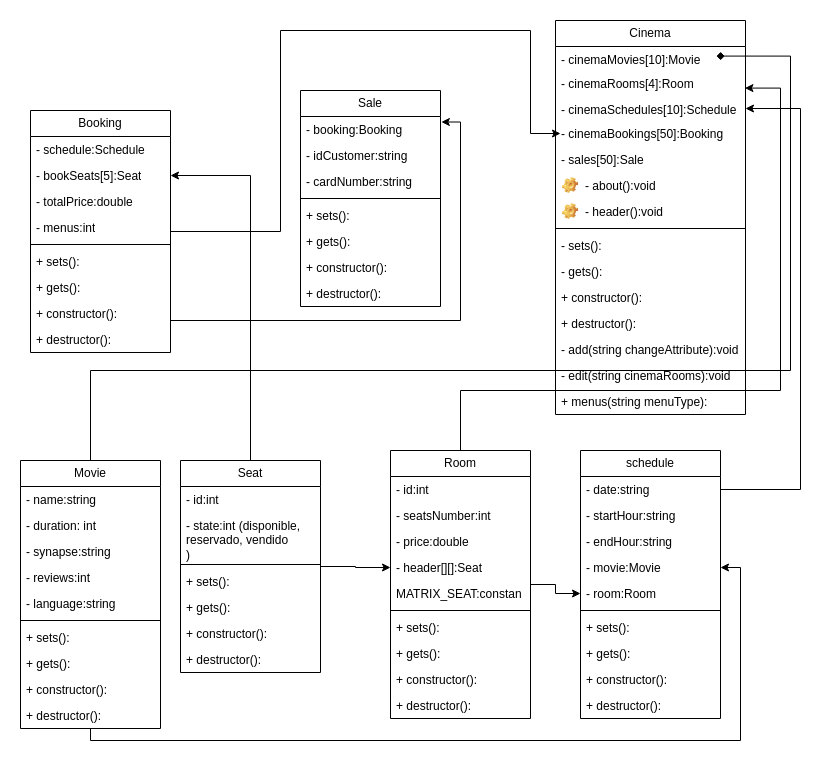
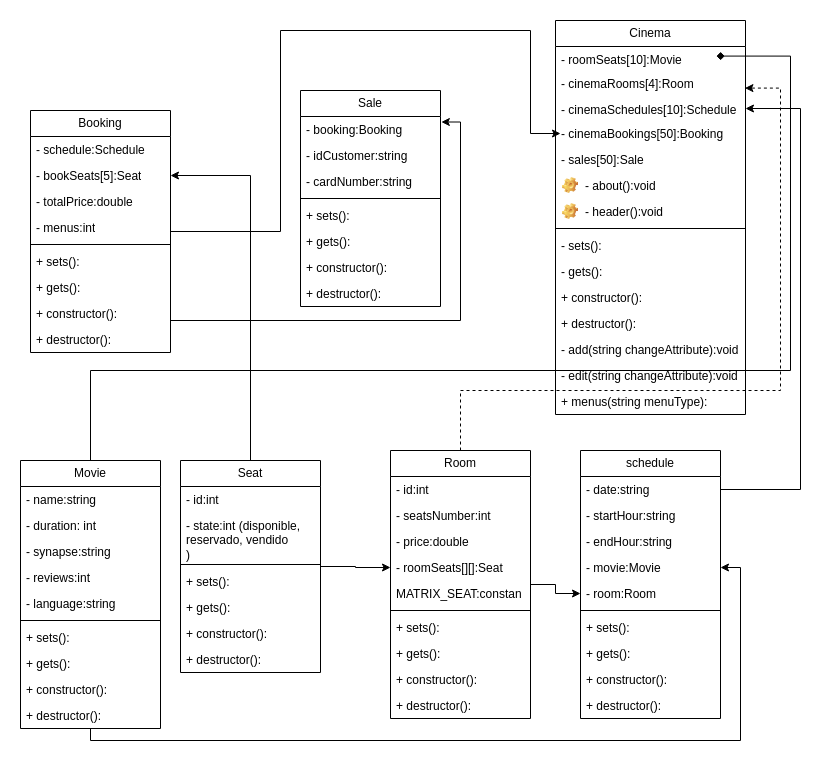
node "- cinemaMovies[10]:Movie": label "- cinemaMovies[10]:Movie" -> "- roomSeats[10]:Movie"
node "- edit(string cinemaRooms):void": label "- edit(string cinemaRooms):void" -> "- edit(string changeAttribute):void"
edge "Room" -> "- cinemaSchedules[10]:Schedule": style solid -> dashed
node "- header[][]:Seat": label "- header[][]:Seat" -> "- roomSeats[][]:Seat"
